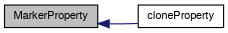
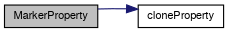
edge "cloneProperty" -> "MarkerProperty": reversed
